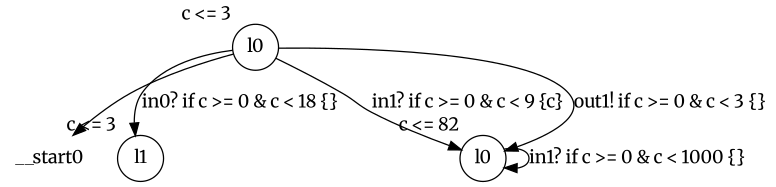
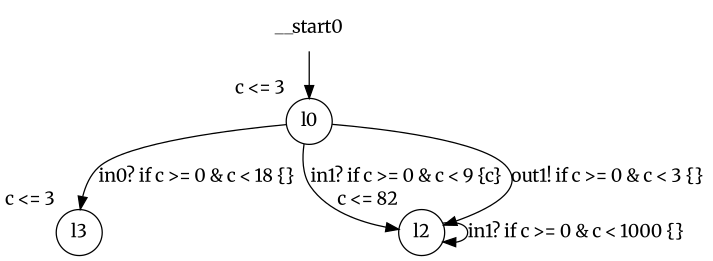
edge "l0 c <= 3" -> "__start0": reversed
node "l1 c <= 3": label "l1 c <= 3" -> "l3 c <= 3"
node "l0 c <= 82": label "l0 c <= 82" -> "l2 c <= 82"
